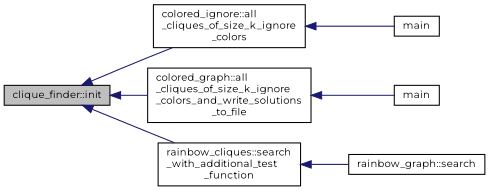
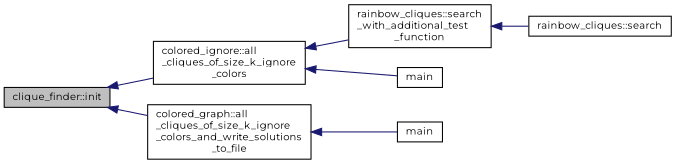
edge "rainbow_cliques::search _with_additional_test _function" -> "clique_finder::init": now "rainbow_cliques::search _with_additional_test _function" -> "colored_ignore::all _cliques_of_size_k_ignore _colors"
node "rainbow_graph::search": label "rainbow_graph::search" -> "rainbow_cliques::search"
